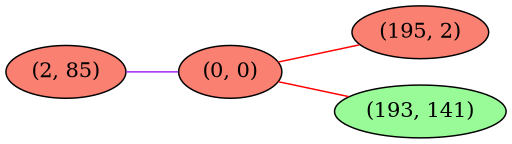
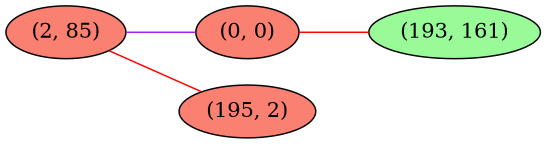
edge "(195, 2)" -- "(0, 0)": now "(195, 2)" -- "(2, 85)"
node "(193, 141)": label "(193, 141)" -> "(193, 161)"
